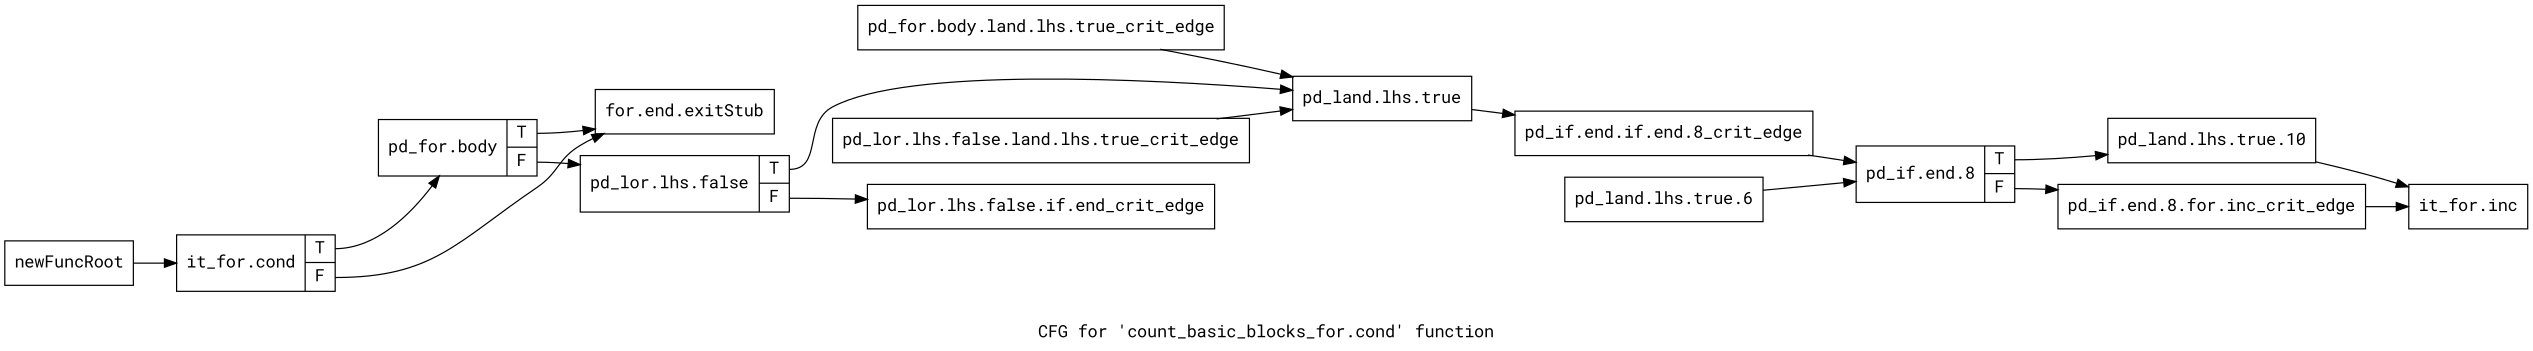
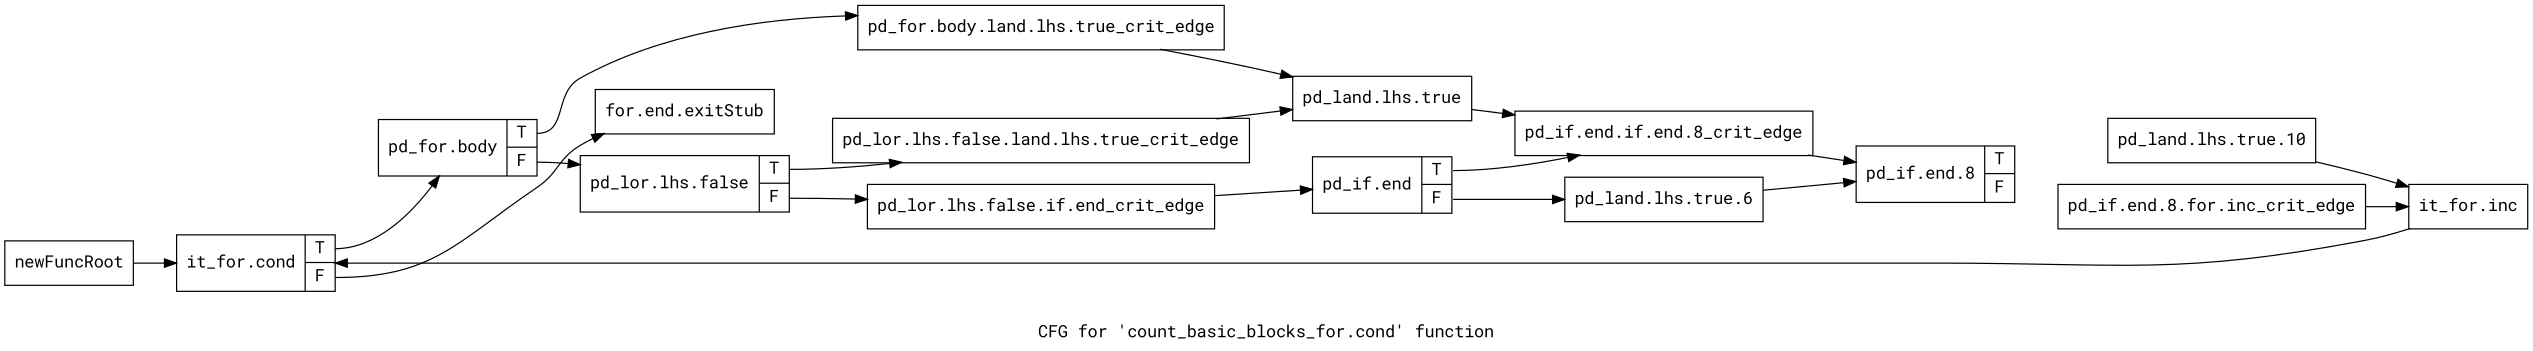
edge "pd_lor.lhs.false" -> "pd_land.lhs.true": now "pd_lor.lhs.false" -> "pd_lor.lhs.false.land.lhs.true_crit_edge"
edge "pd_for.body" -> "for.end.exitStub": now "pd_for.body" -> "pd_for.body.land.lhs.true_crit_edge"
edge "pd_if.end.8" -> "pd_land.lhs.true.10": removed
node "pd_if.end": added
edge "pd_if.end.8" -> "pd_if.end.8.for.inc_crit_edge": removed
edge "it_for.inc" -> "it_for.cond": added
